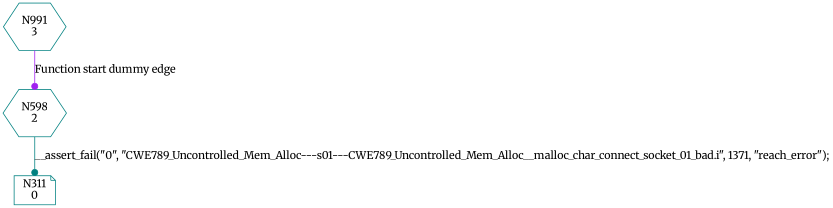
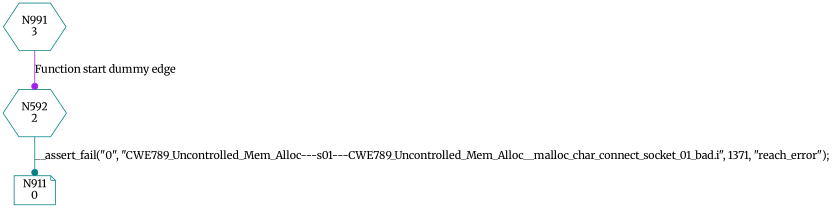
node "N598 2": label "N598 2" -> "N592 2"
node "N311 0": label "N311 0" -> "N911 0"
